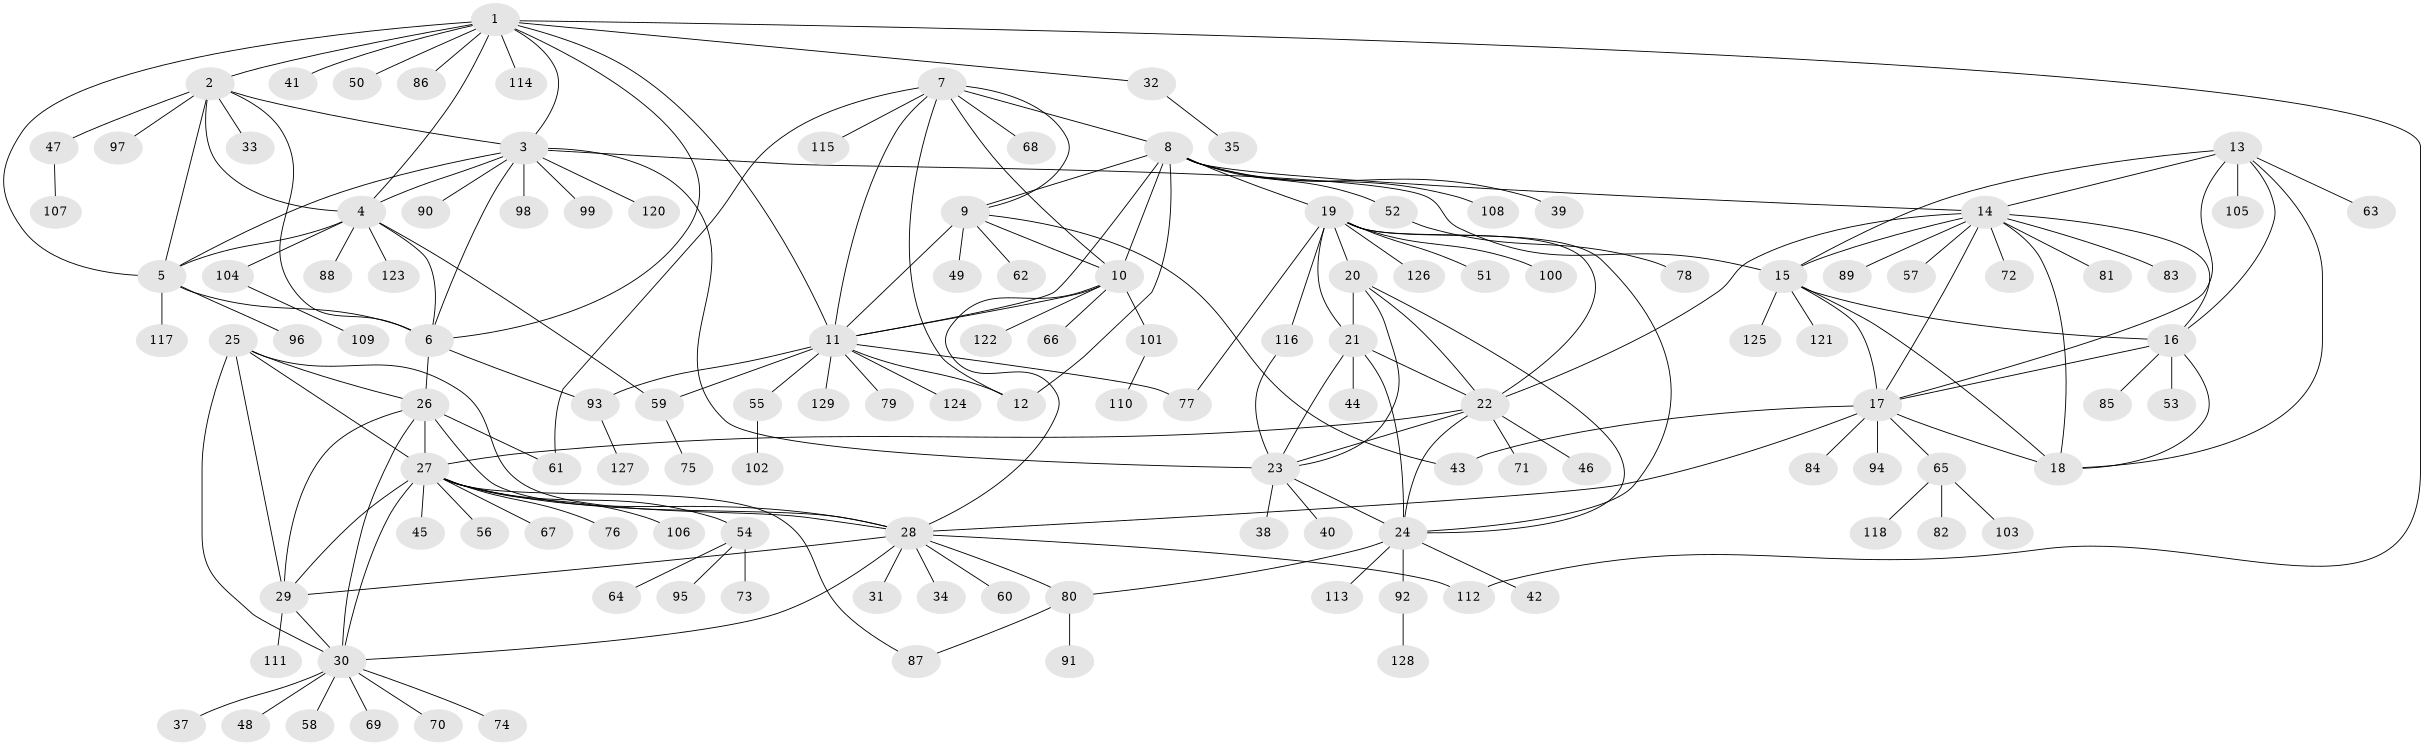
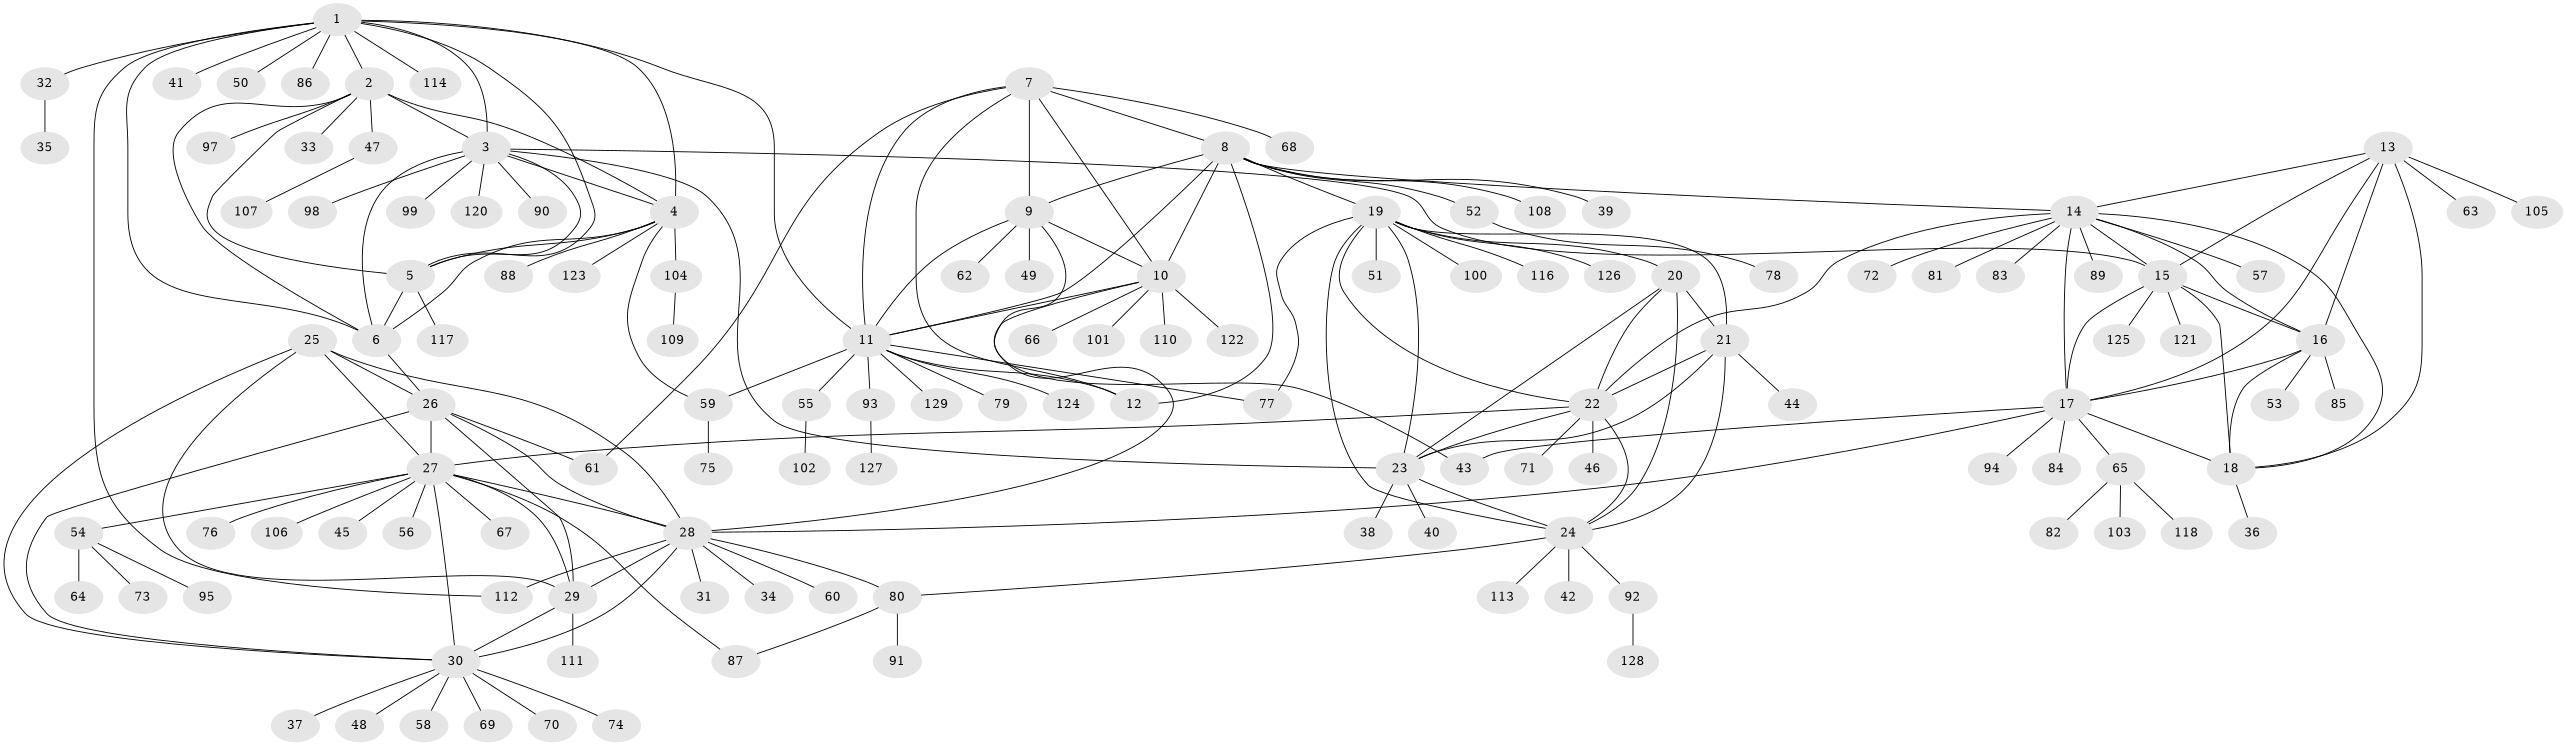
node "115": removed
node "96": removed
edge "101" -- "110": now "10" -- "110"
edge "6" -- "93": removed
edge "116" -- "23": now "19" -- "23"
node "36": added
